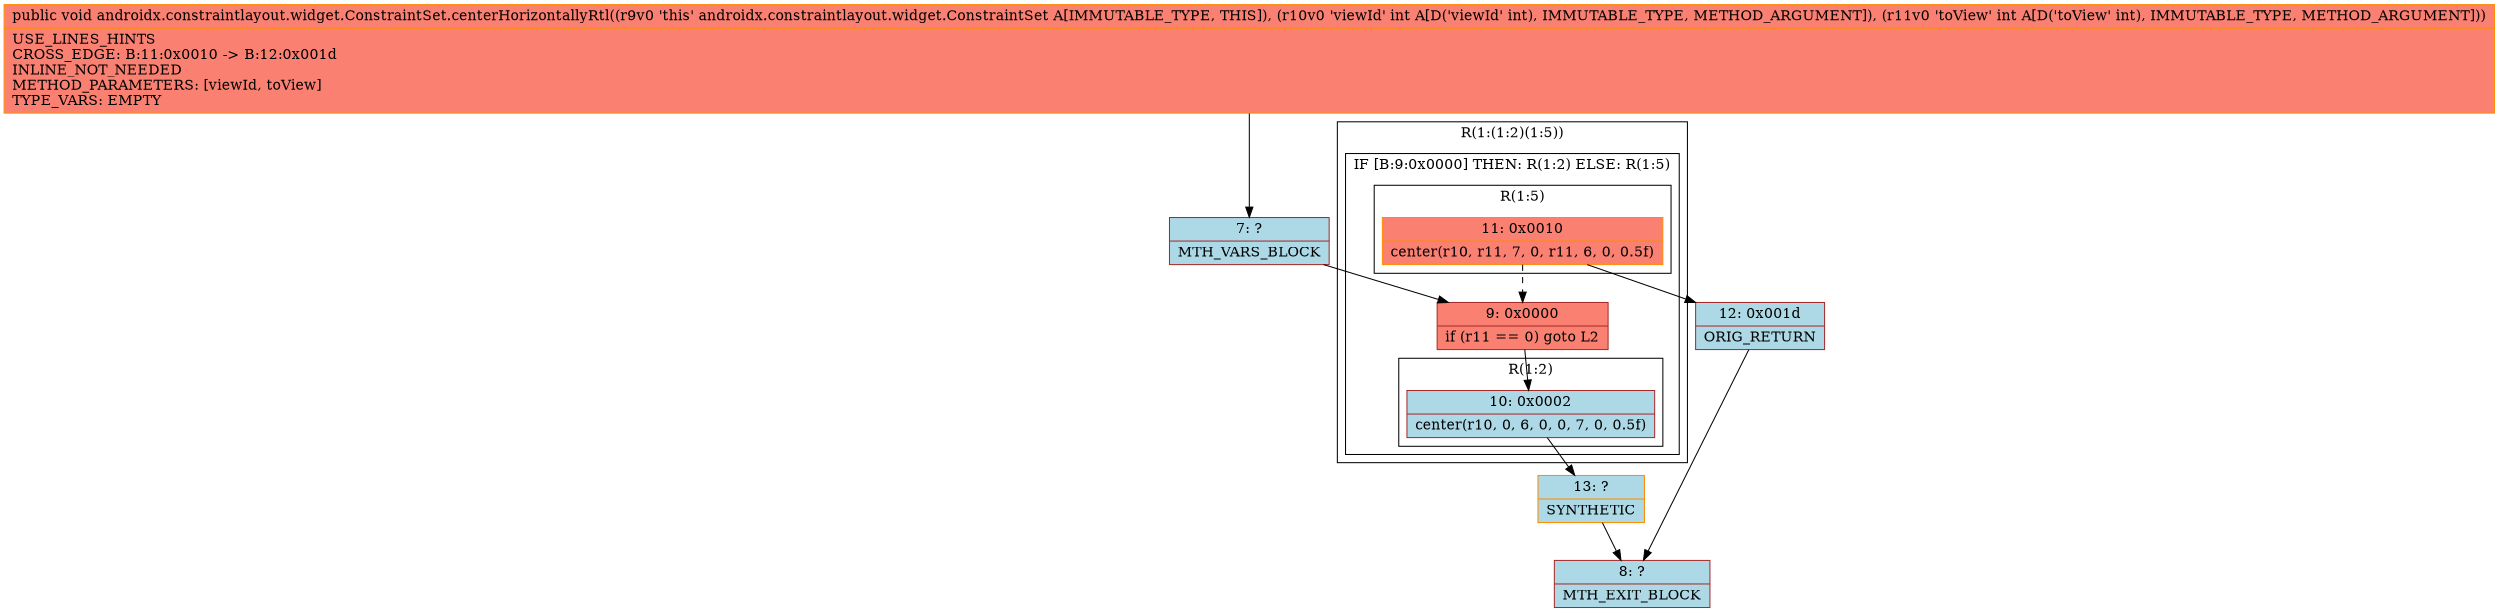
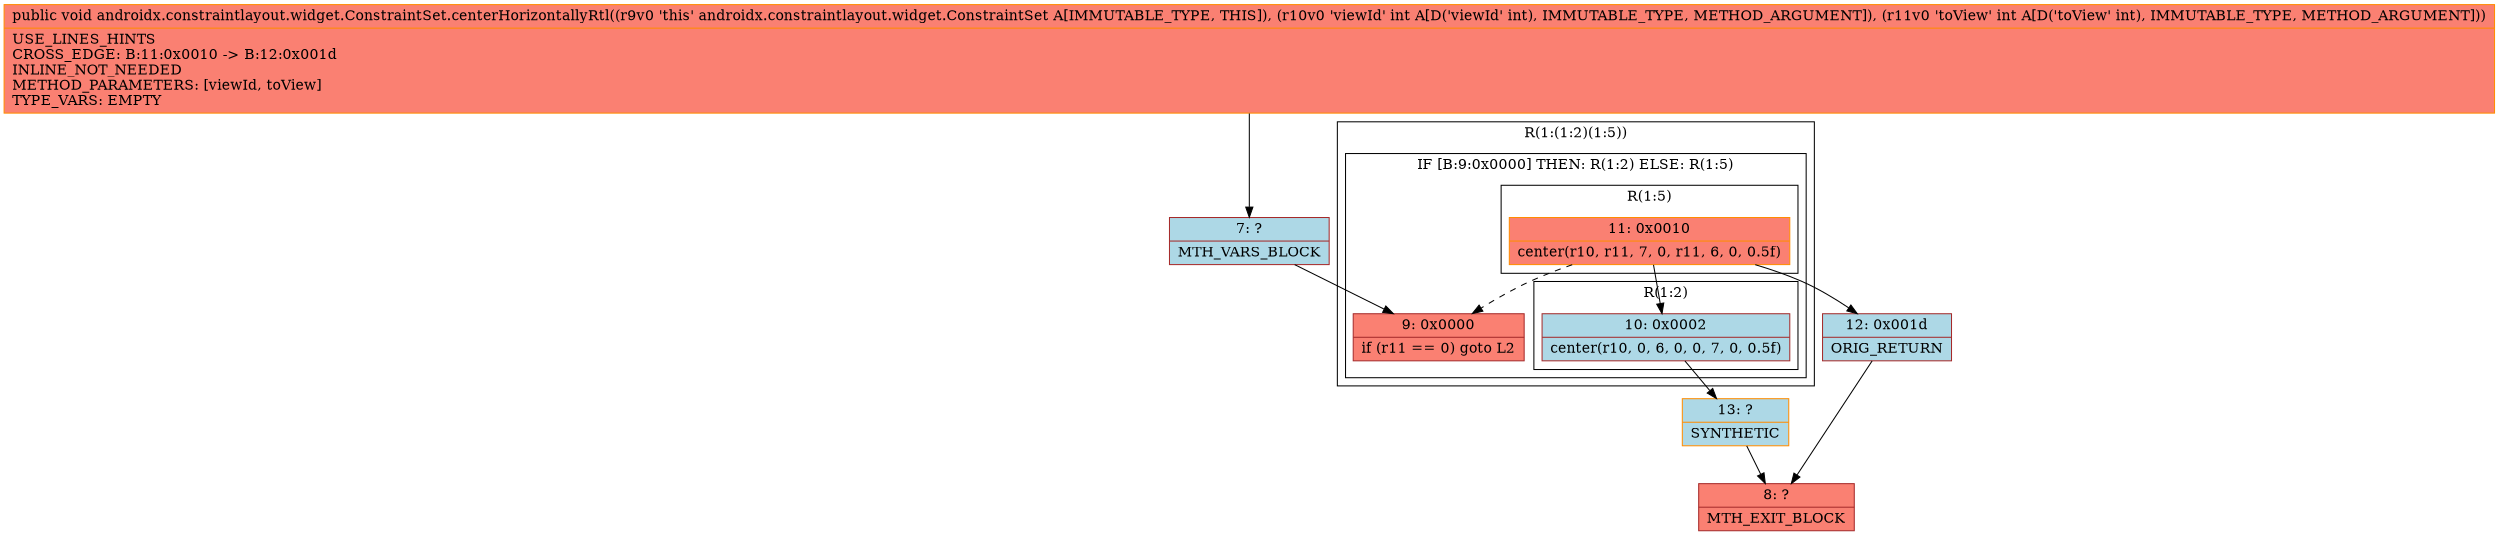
edge "9: 0x0000" -> "10: 0x0002": now "11: 0x0010" -> "10: 0x0002"
node "8: ?": fillcolor lightblue -> salmon
